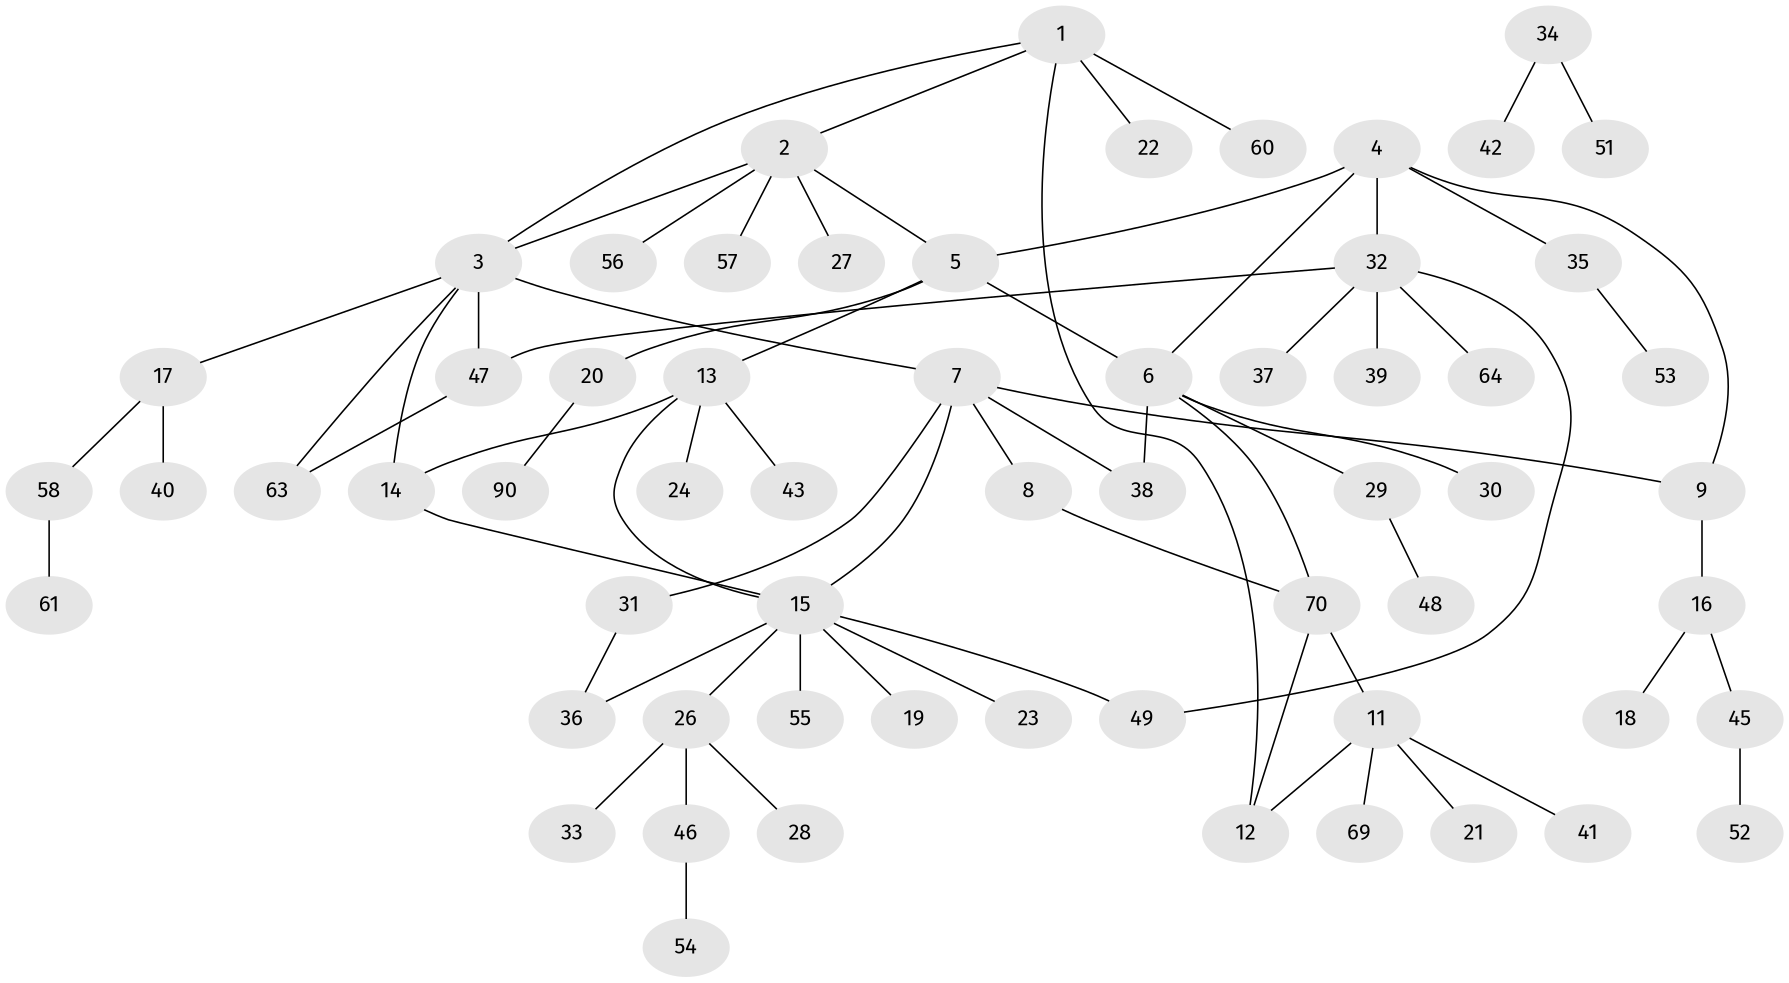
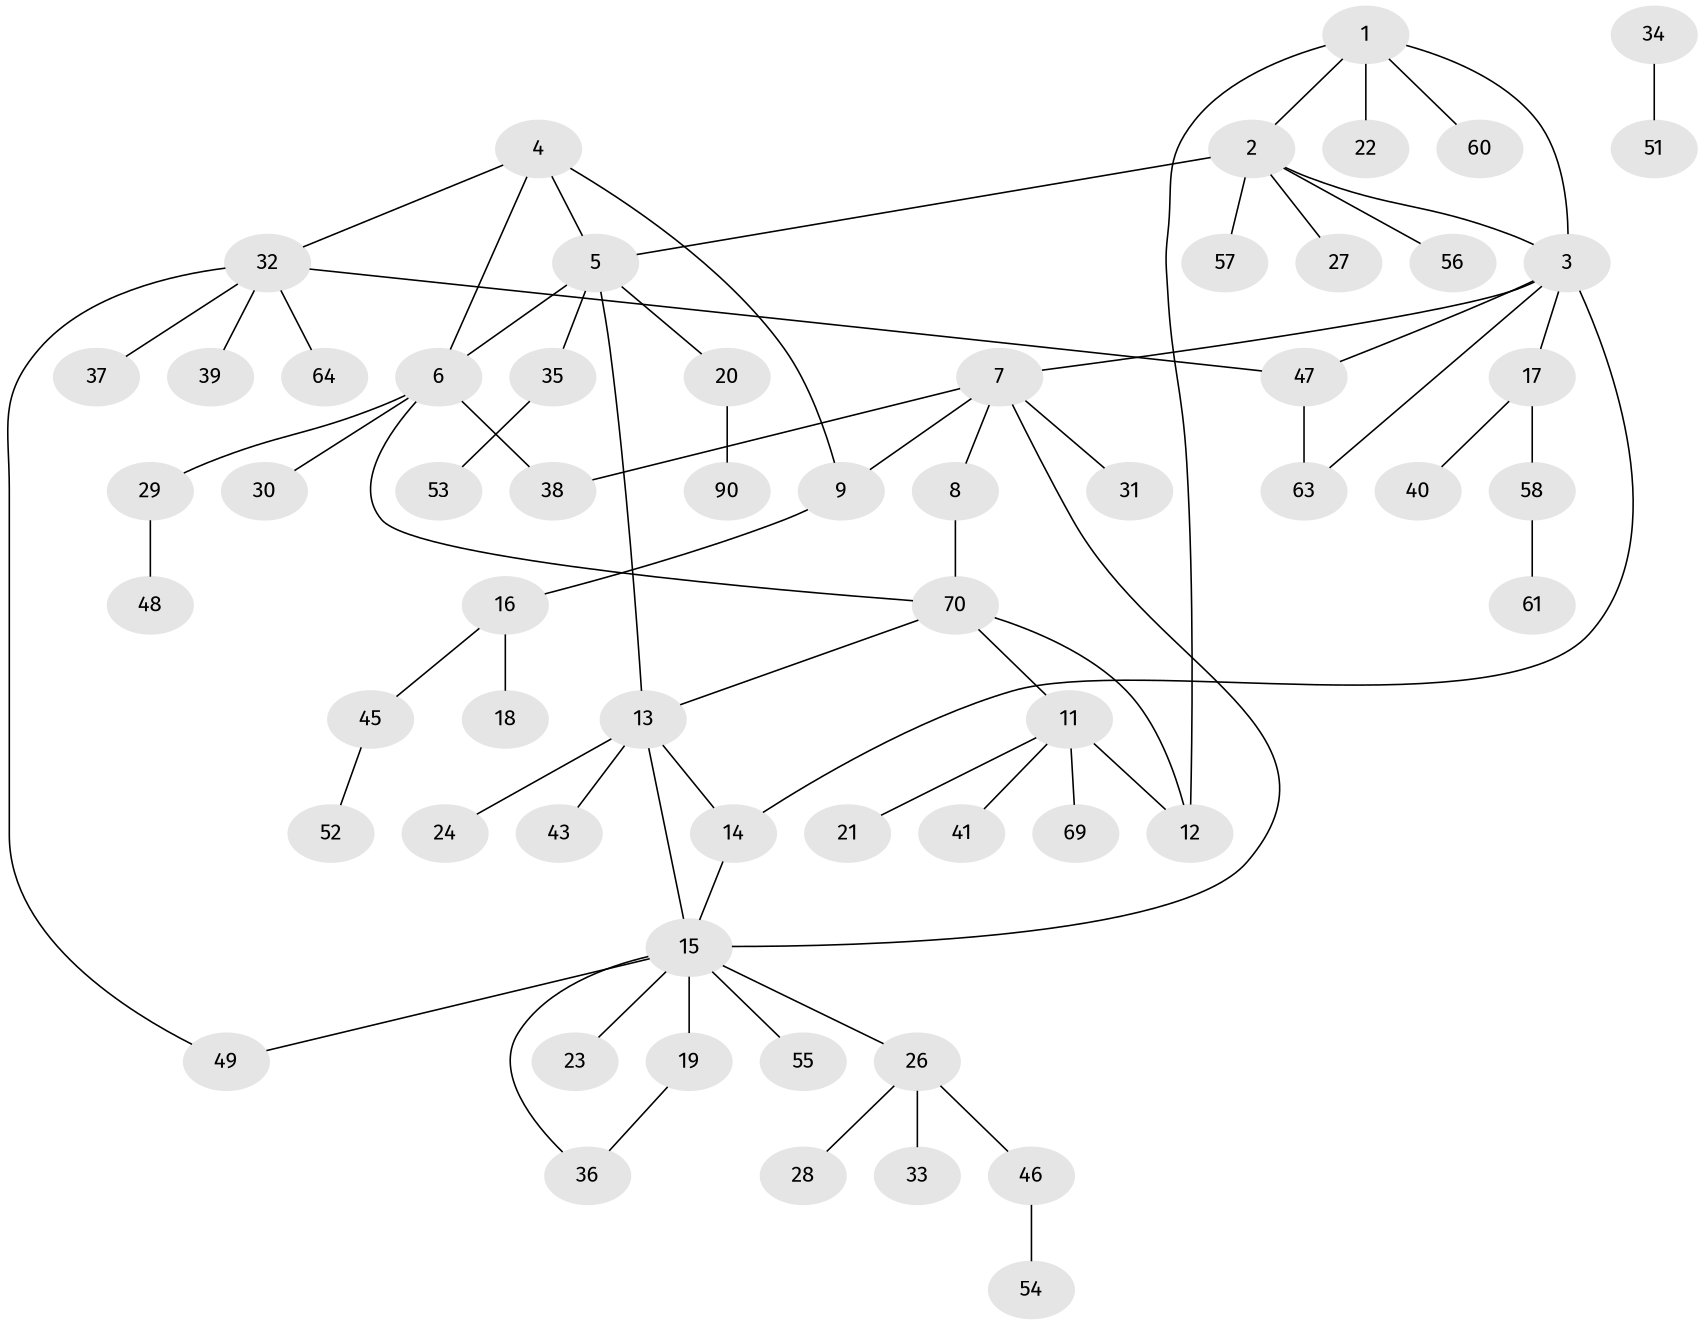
node "42": removed
edge "4" -- "35": now "5" -- "35"
edge "31" -- "36": now "19" -- "36"
edge "70" -- "13": added
